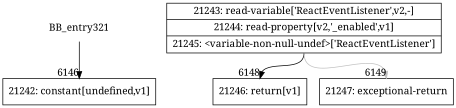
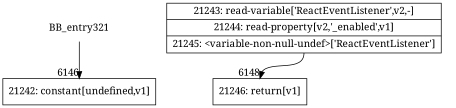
node "21247: exceptional-return": removed
